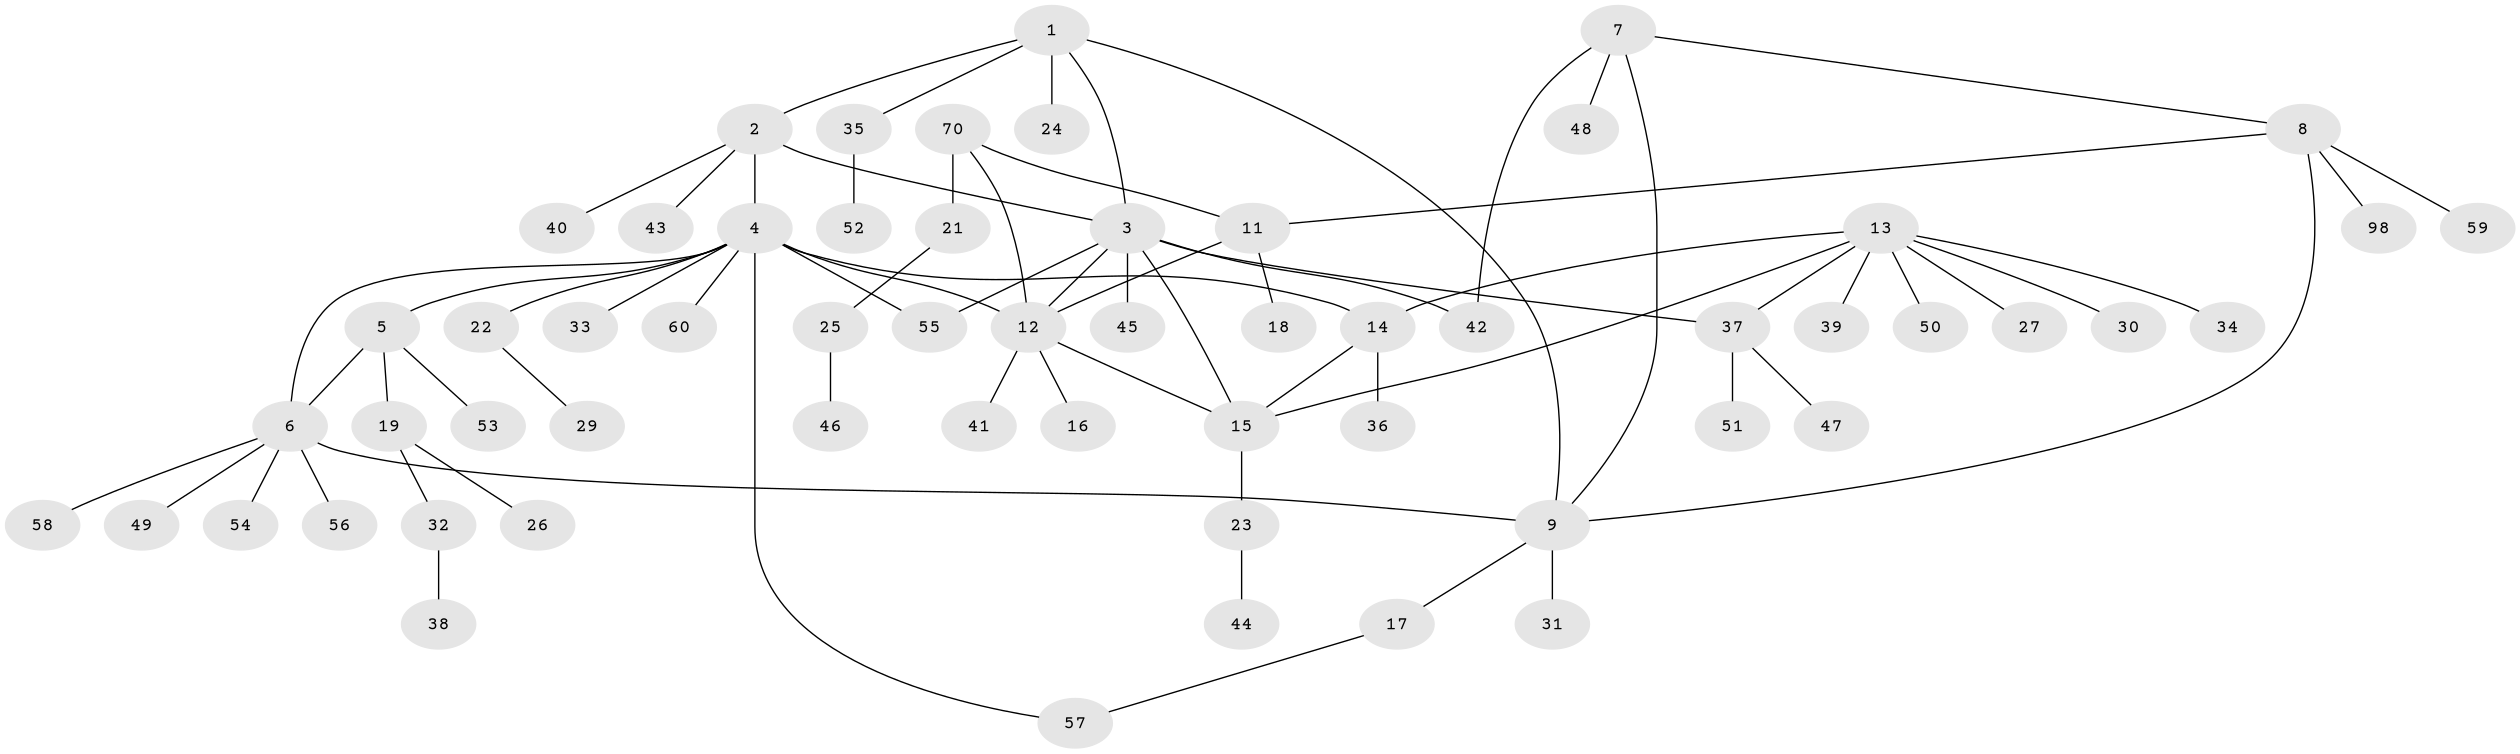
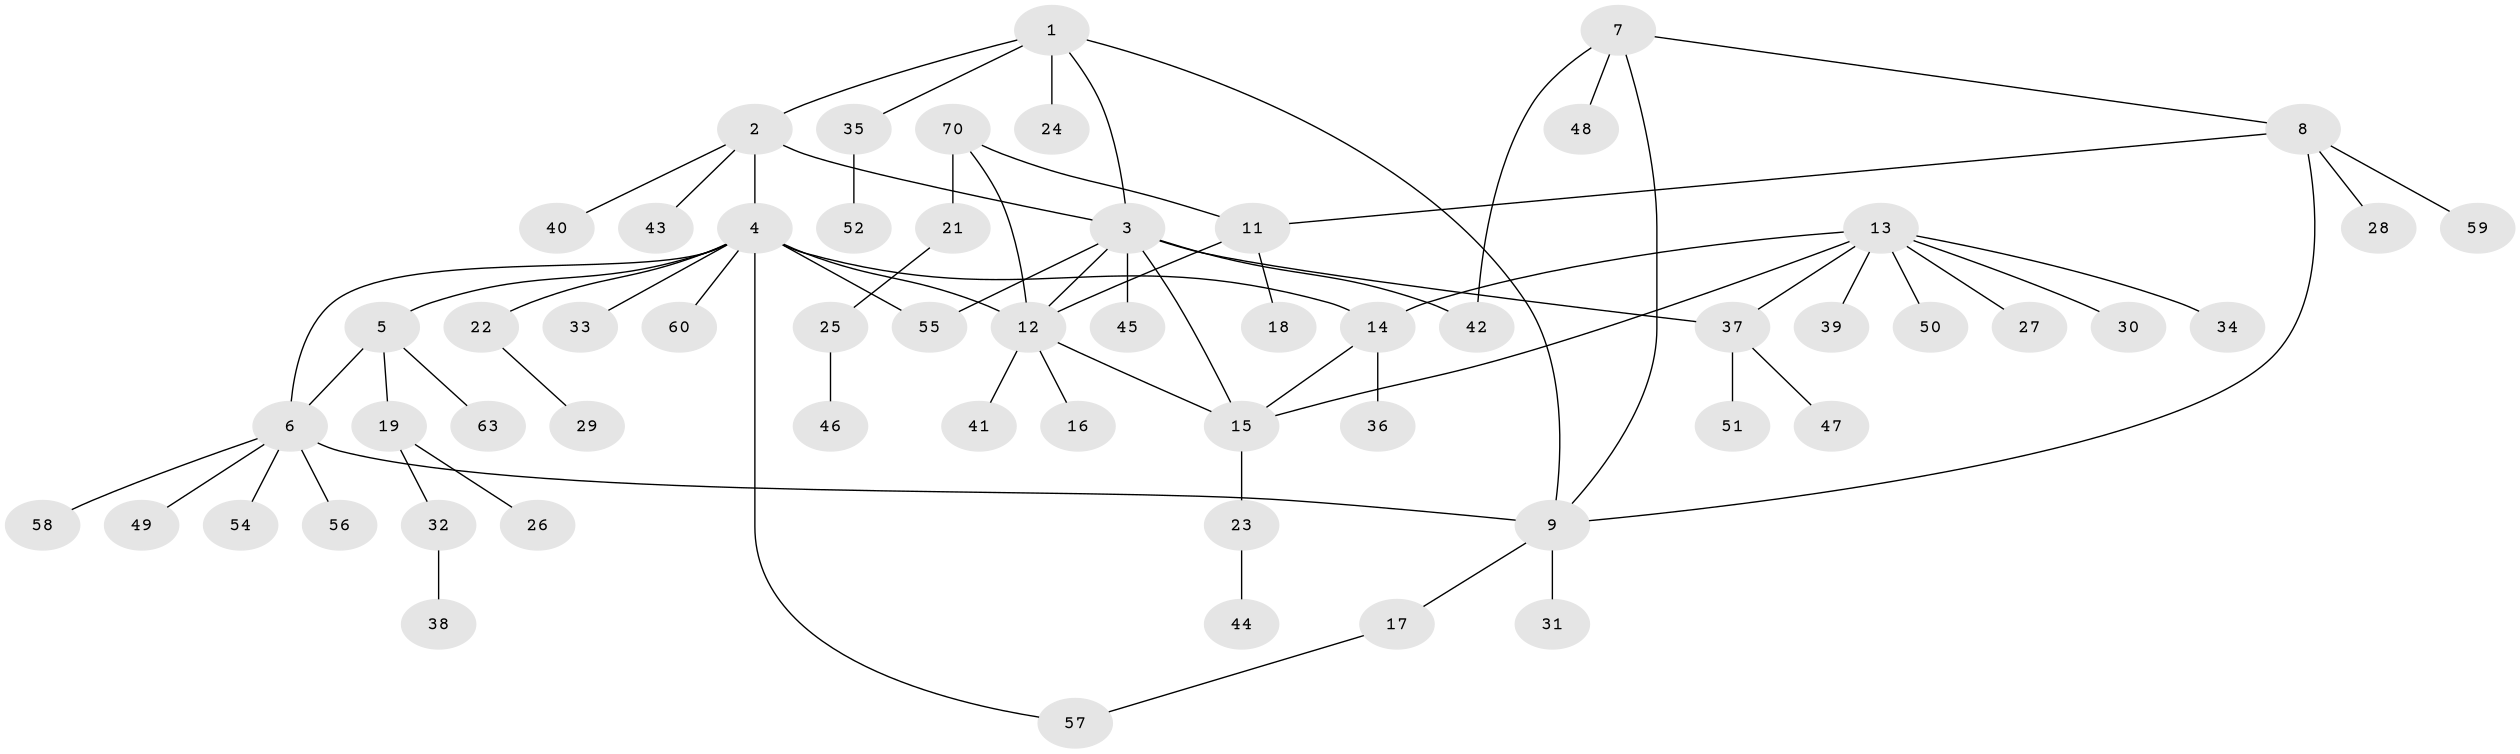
node "98": label "98" -> "28"
node "53": label "53" -> "63"
